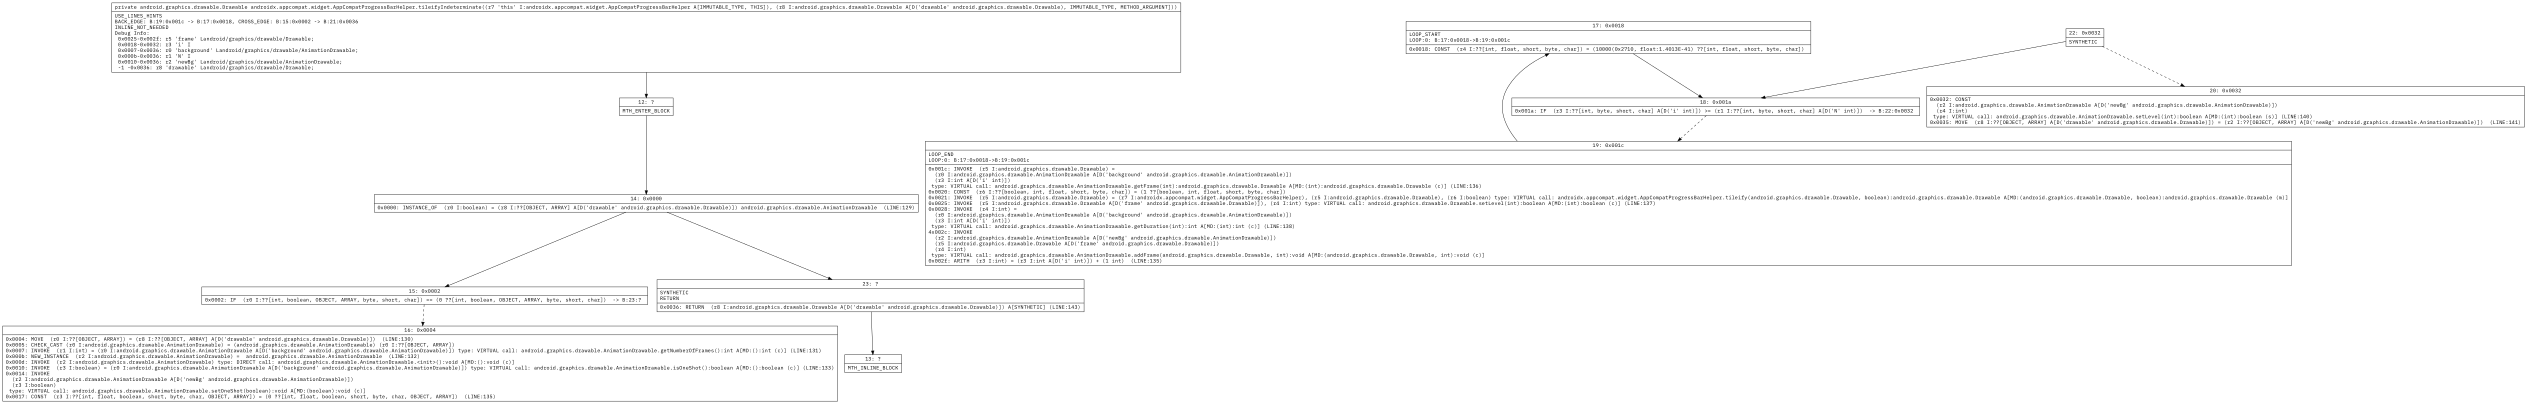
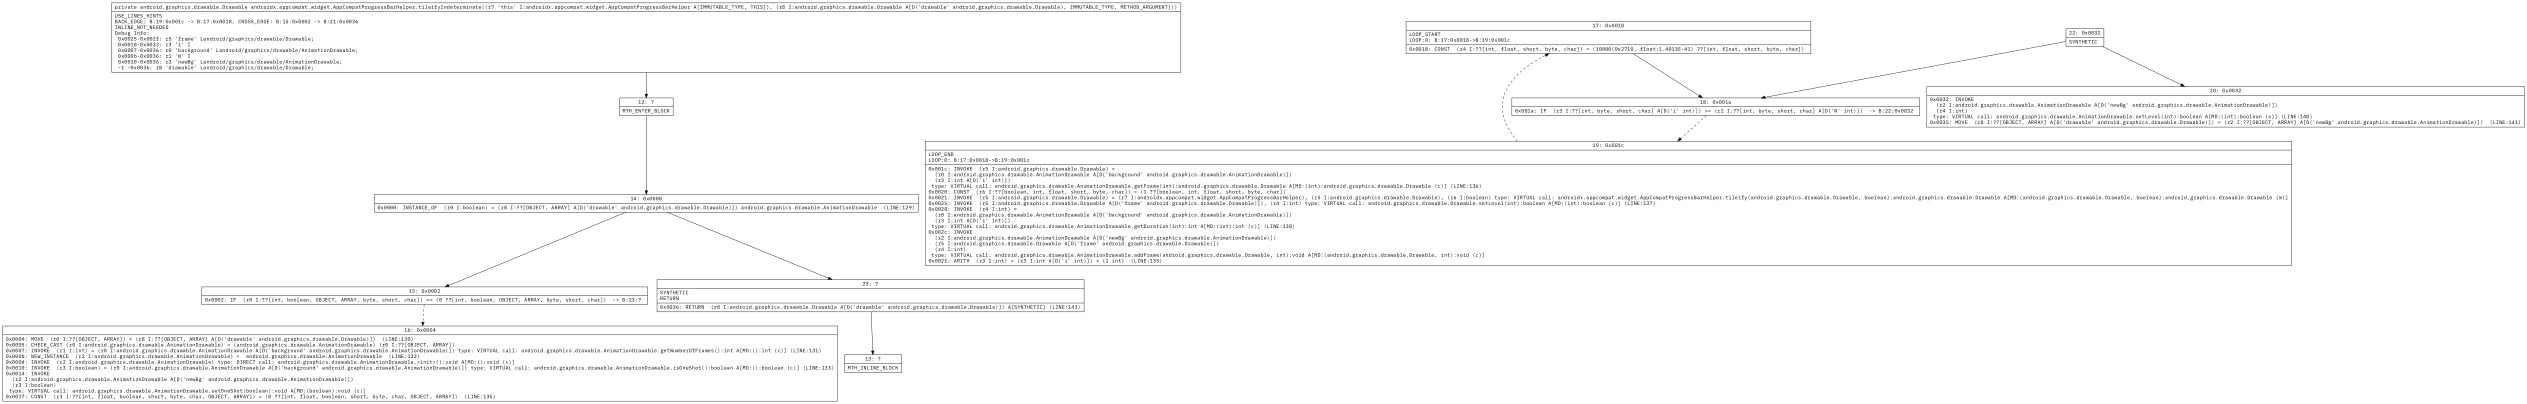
edge "22: 0x0032" -> "20: 0x0032": style dashed -> solid
edge "19: 0x001c" -> "17: 0x0018": style solid -> dashed
node "20: 0x0032": text "0x0032: CONST" -> "0x0032: INVOKE"
node "19: 0x001c": text "4x002c: INVOKE" -> "0x002c: INVOKE"
